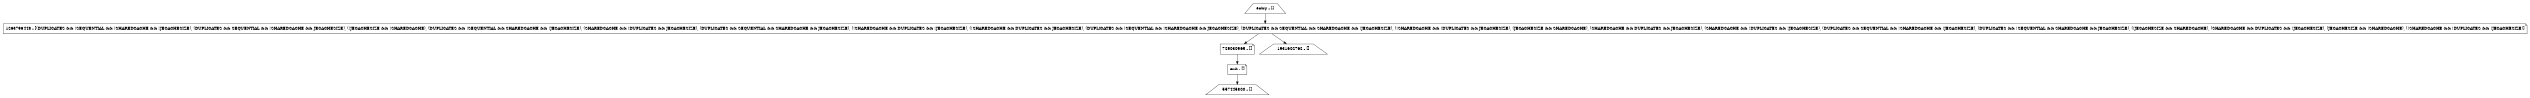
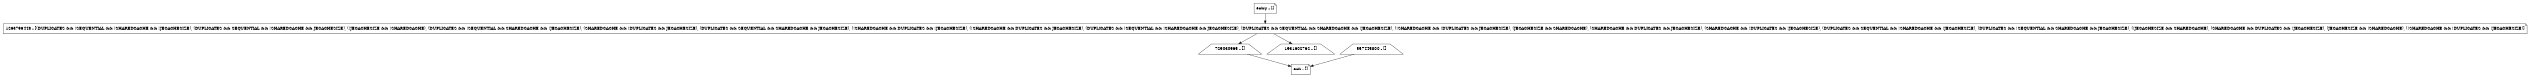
node "entry - []": shape trapezium -> note
node "729030965 - []": shape note -> trapezium
edge "exit - []" -> "557445800 - []": reversed
